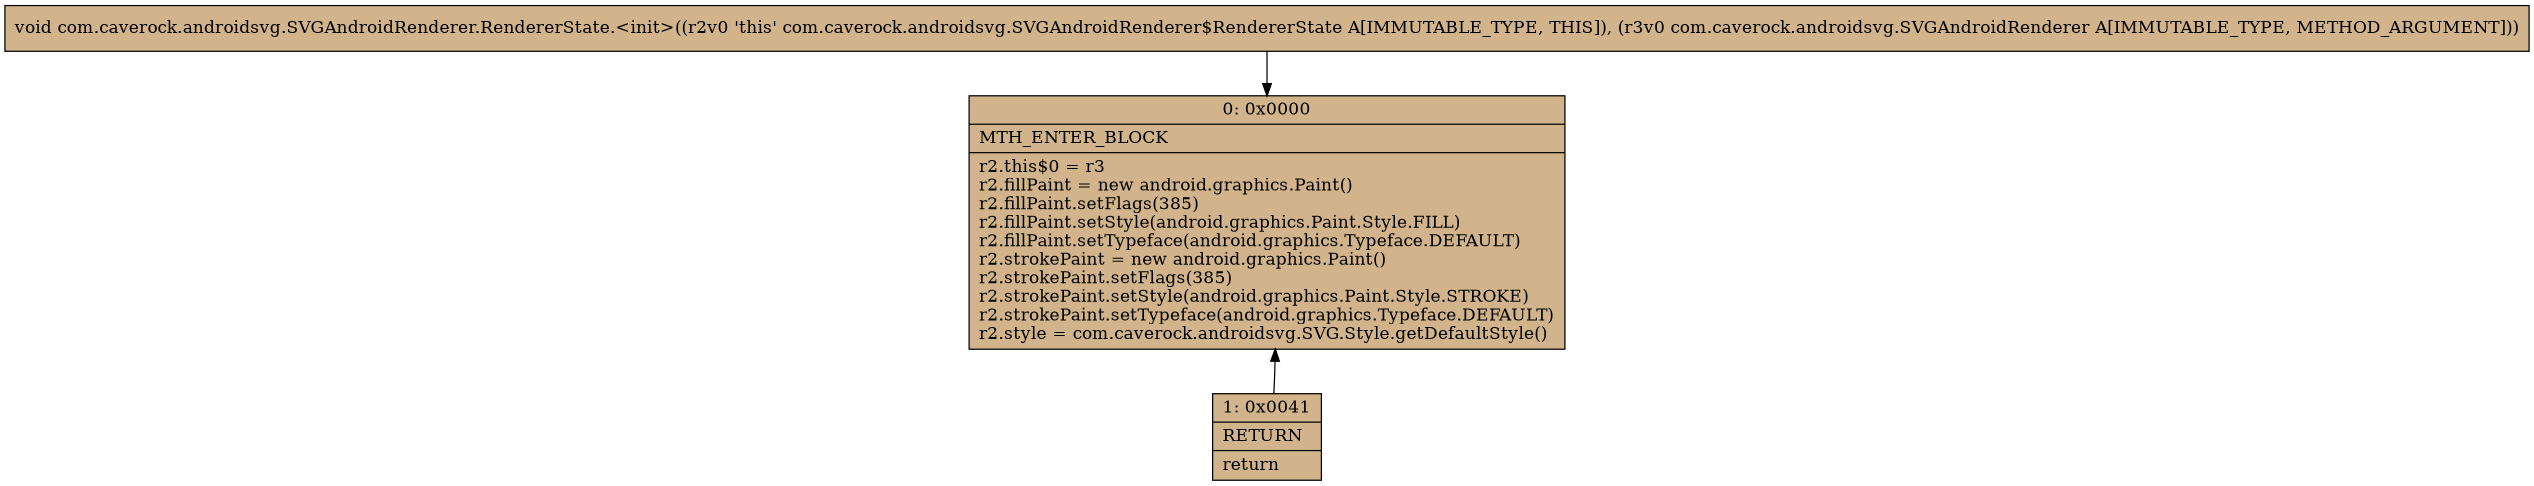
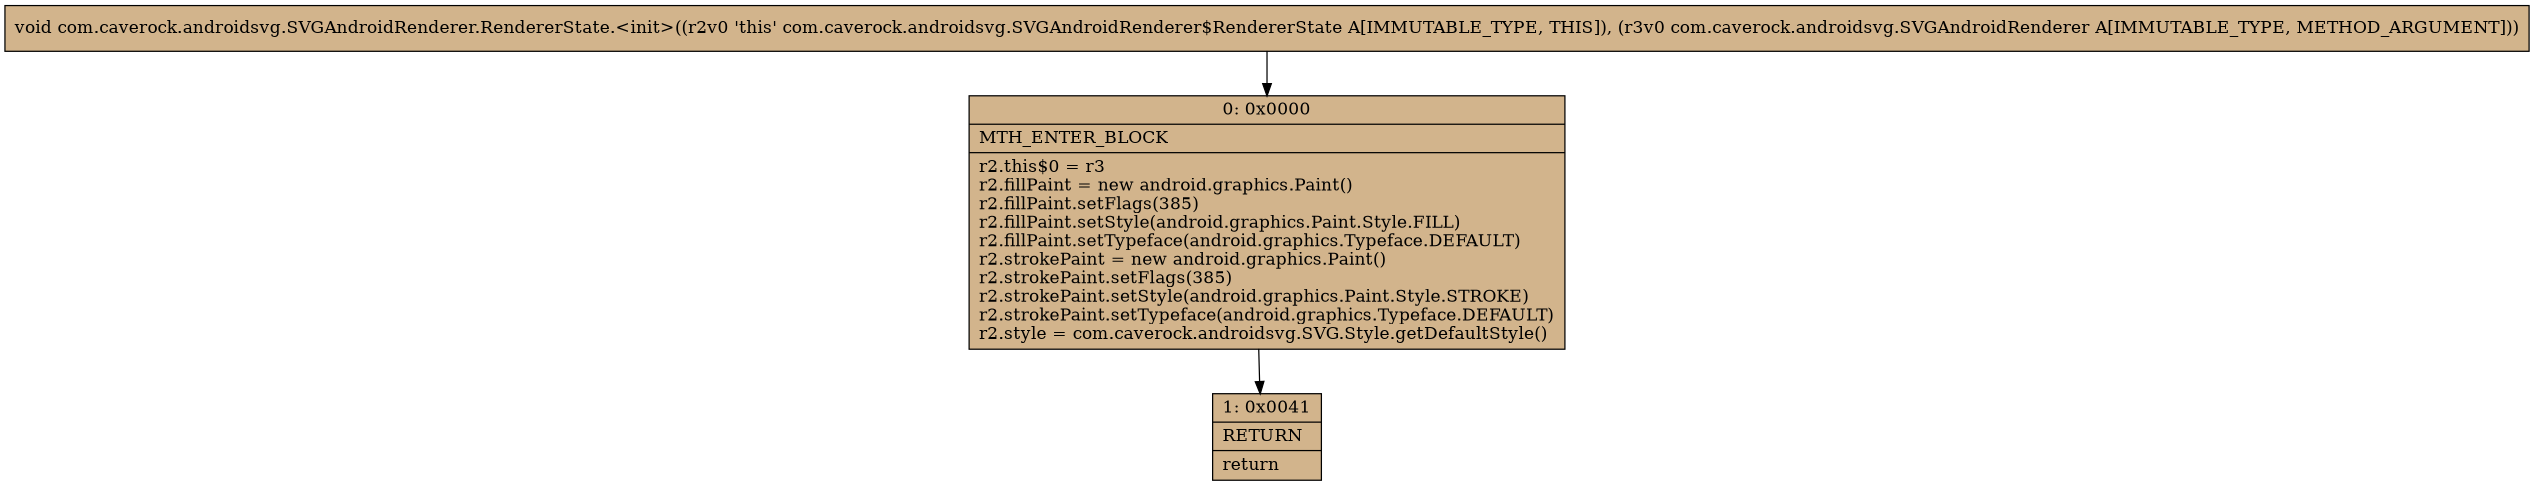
edge "1: 0x0041" -> "0: 0x0000": reversed
